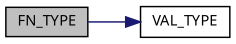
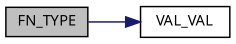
node "VAL_TYPE": label "VAL_TYPE" -> "VAL_VAL"
